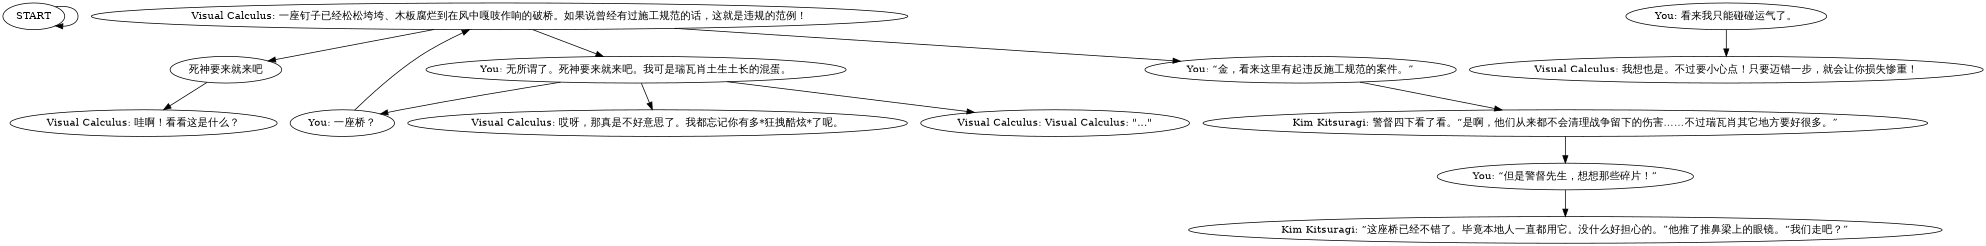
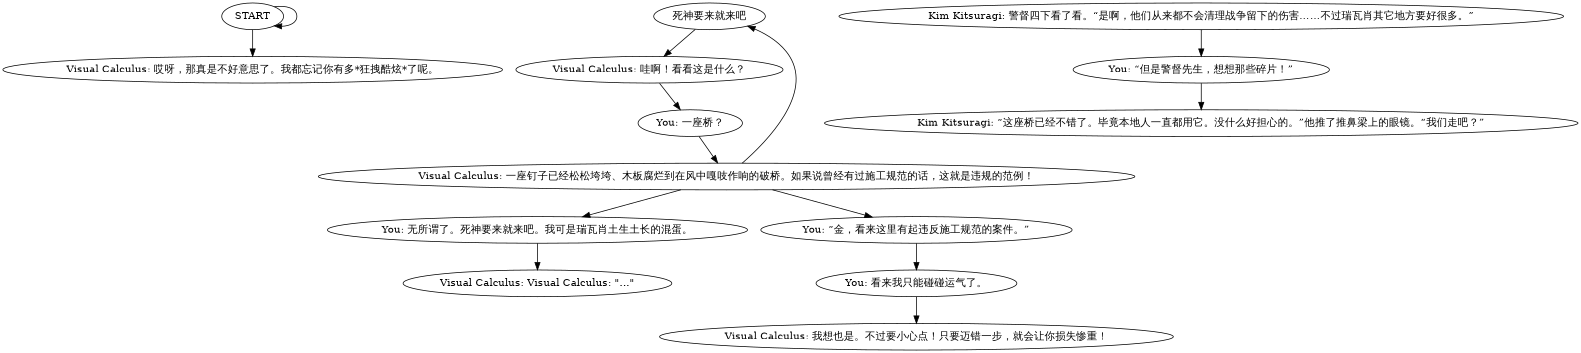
edge "You: 无所谓了。死神要来就来吧。我可是瑞瓦肖土生土长的混蛋。" -> "Visual Calculus: 哎呀，那真是不好意思了。我都忘记你有多*狂拽酷炫*了呢。": now "START" -> "Visual Calculus: 哎呀，那真是不好意思了。我都忘记你有多*狂拽酷炫*了呢。"
edge "You: “金，看来这里有起违反施工规范的案件。”" -> "Kim Kitsuragi: 警督四下看了看。“是啊，他们从来都不会清理战争留下的伤害……不过瑞瓦肖其它地方要好很多。”": now "You: “金，看来这里有起违反施工规范的案件。”" -> "You: 看来我只能碰碰运气了。"
edge "You: 无所谓了。死神要来就来吧。我可是瑞瓦肖土生土长的混蛋。" -> "You: 一座桥？": now "Visual Calculus: 哇啊！看看这是什么？" -> "You: 一座桥？"
